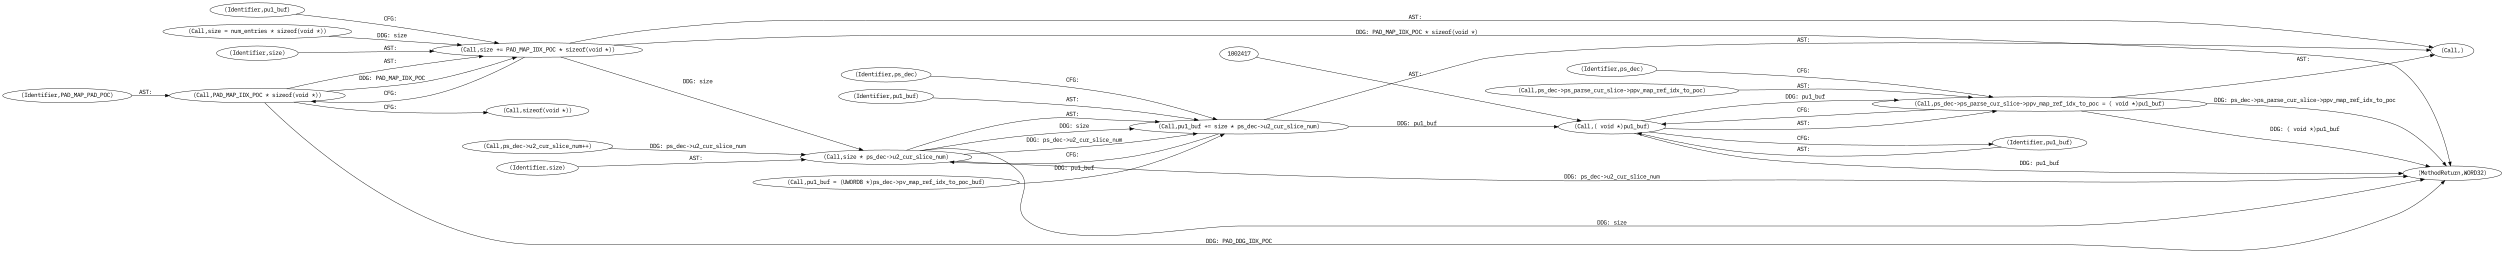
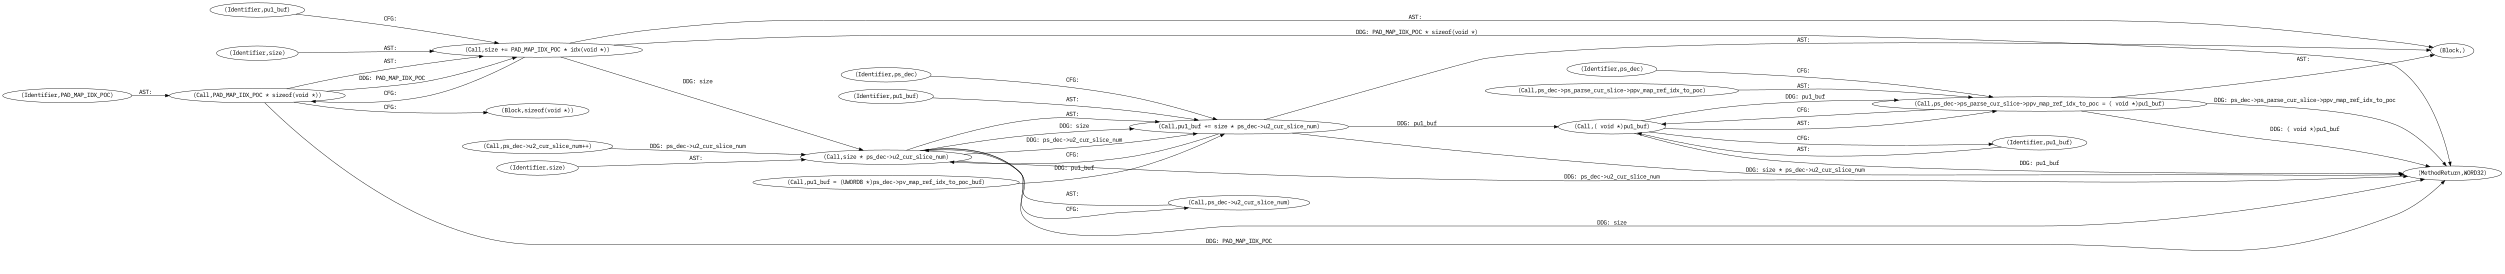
node "(Call,size = num_entries * sizeof(void *))": removed
node "(Call,size += PAD_MAP_IDX_POC * sizeof(void *))": label "(Call,size += PAD_MAP_IDX_POC * sizeof(void *))" -> "(Call,size += PAD_MAP_IDX_POC * idx(void *))"
node "(Call,)": label "(Call,)" -> "(Block,)"
node "1002417": removed
node "(Identifier,PAD_MAP_PAD_POC)": label "(Identifier,PAD_MAP_PAD_POC)" -> "(Identifier,PAD_MAP_IDX_POC)"
node "(Call,sizeof(void *))": label "(Call,sizeof(void *))" -> "(Block,sizeof(void *))"
edge "(Call,pu1_buf += size * ps_dec->u2_cur_slice_num)" -> "(MethodReturn,WORD32)": added, label "DDG: size * ps_dec->u2_cur_slice_num"
node "(Call,ps_dec->u2_cur_slice_num)": added
edge "(Call,PAD_MAP_IDX_POC * sizeof(void *))" -> "(MethodReturn,WORD32)": label "DDG: PAD_DDG_IDX_POC" -> "DDG: PAD_MAP_IDX_POC"
